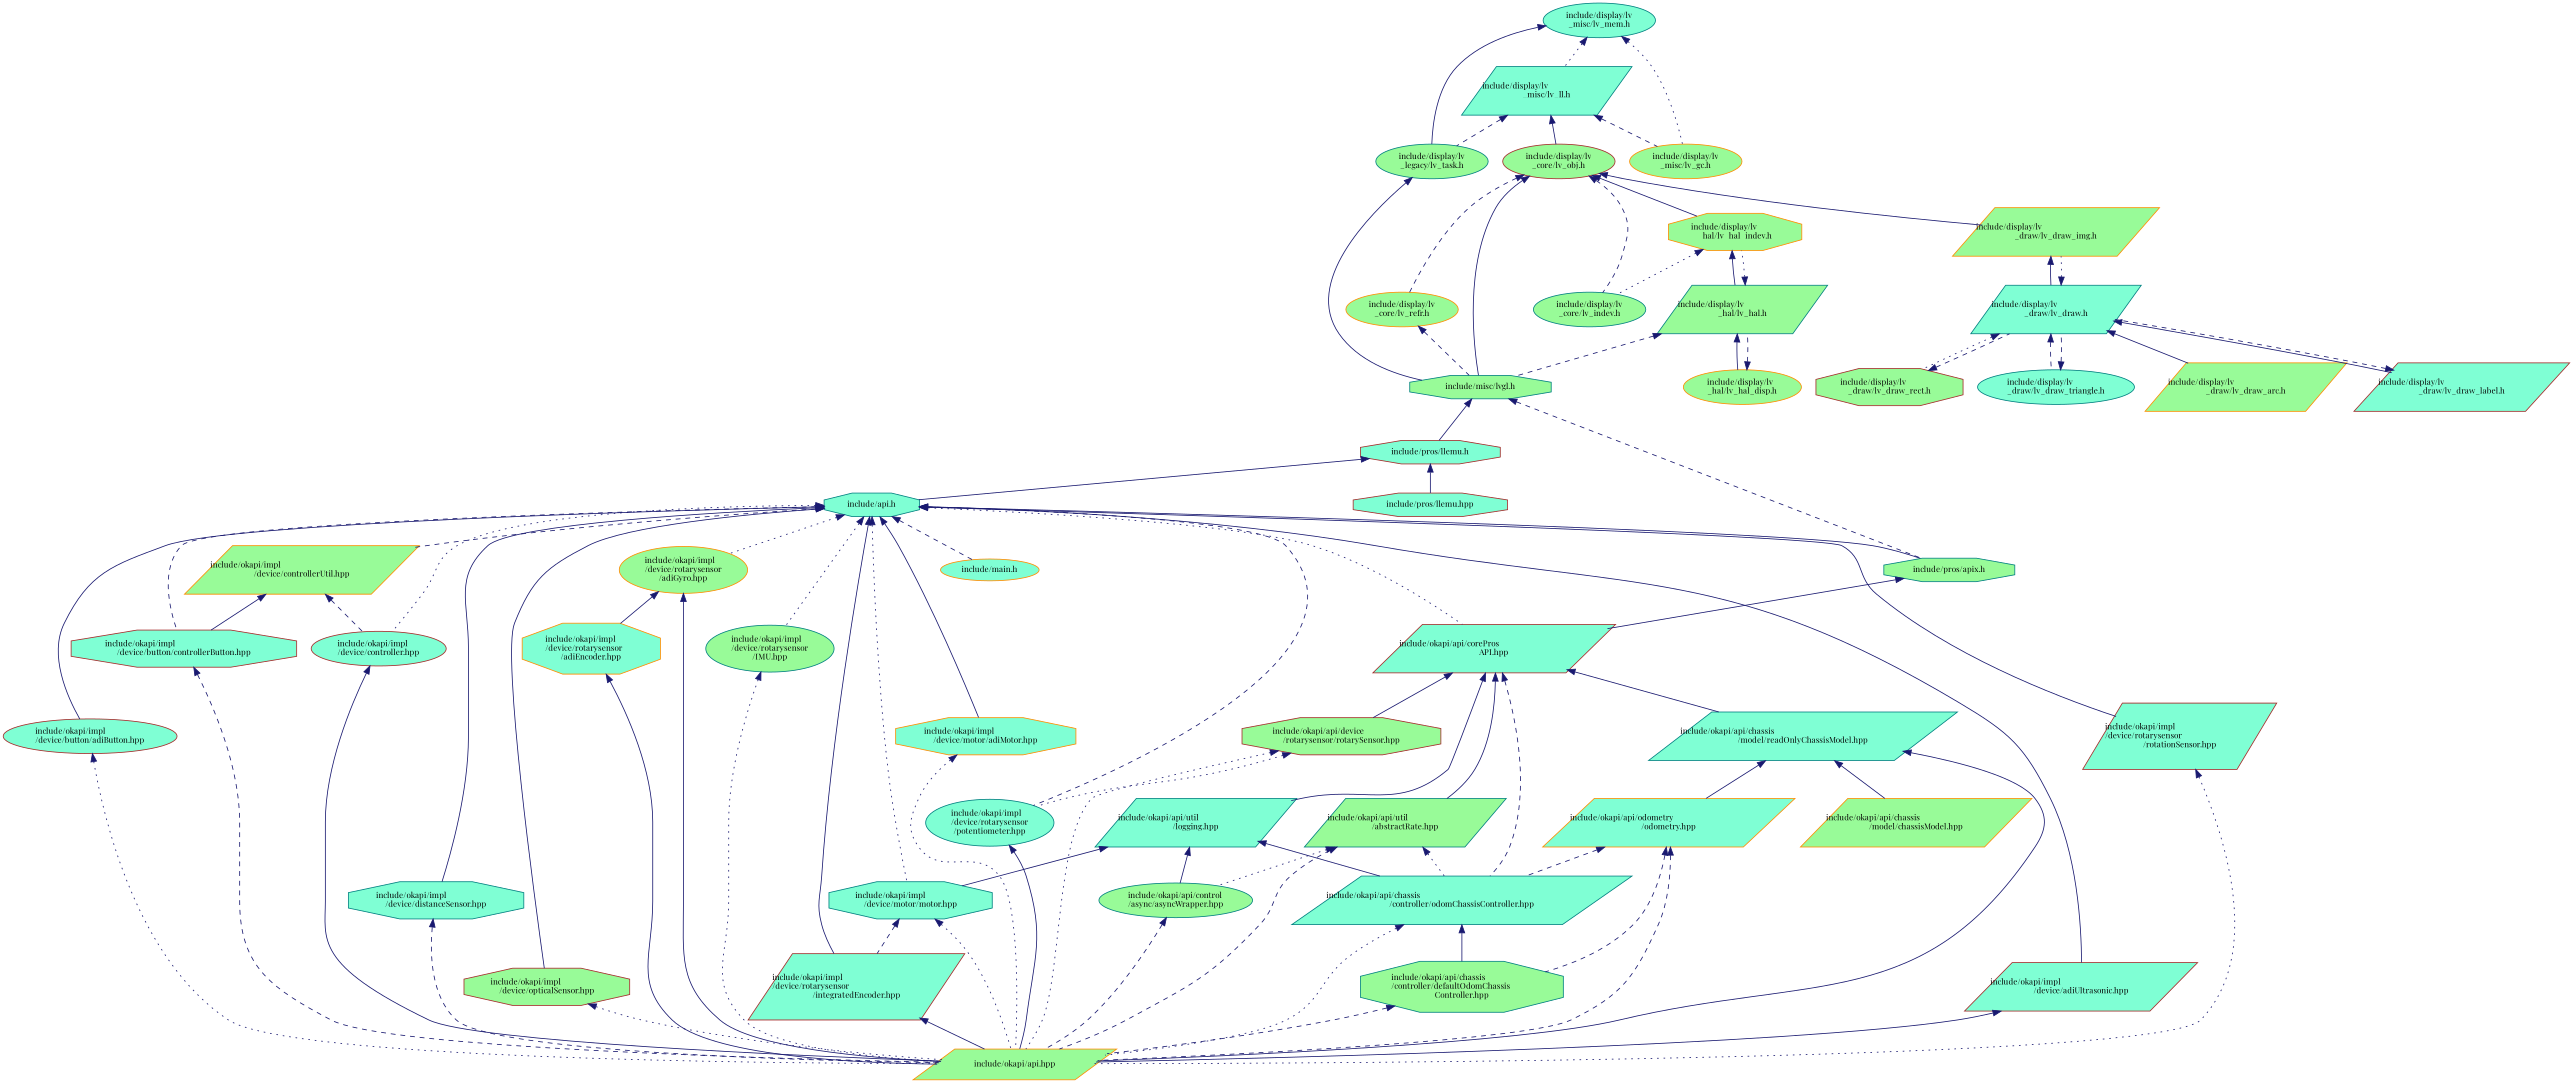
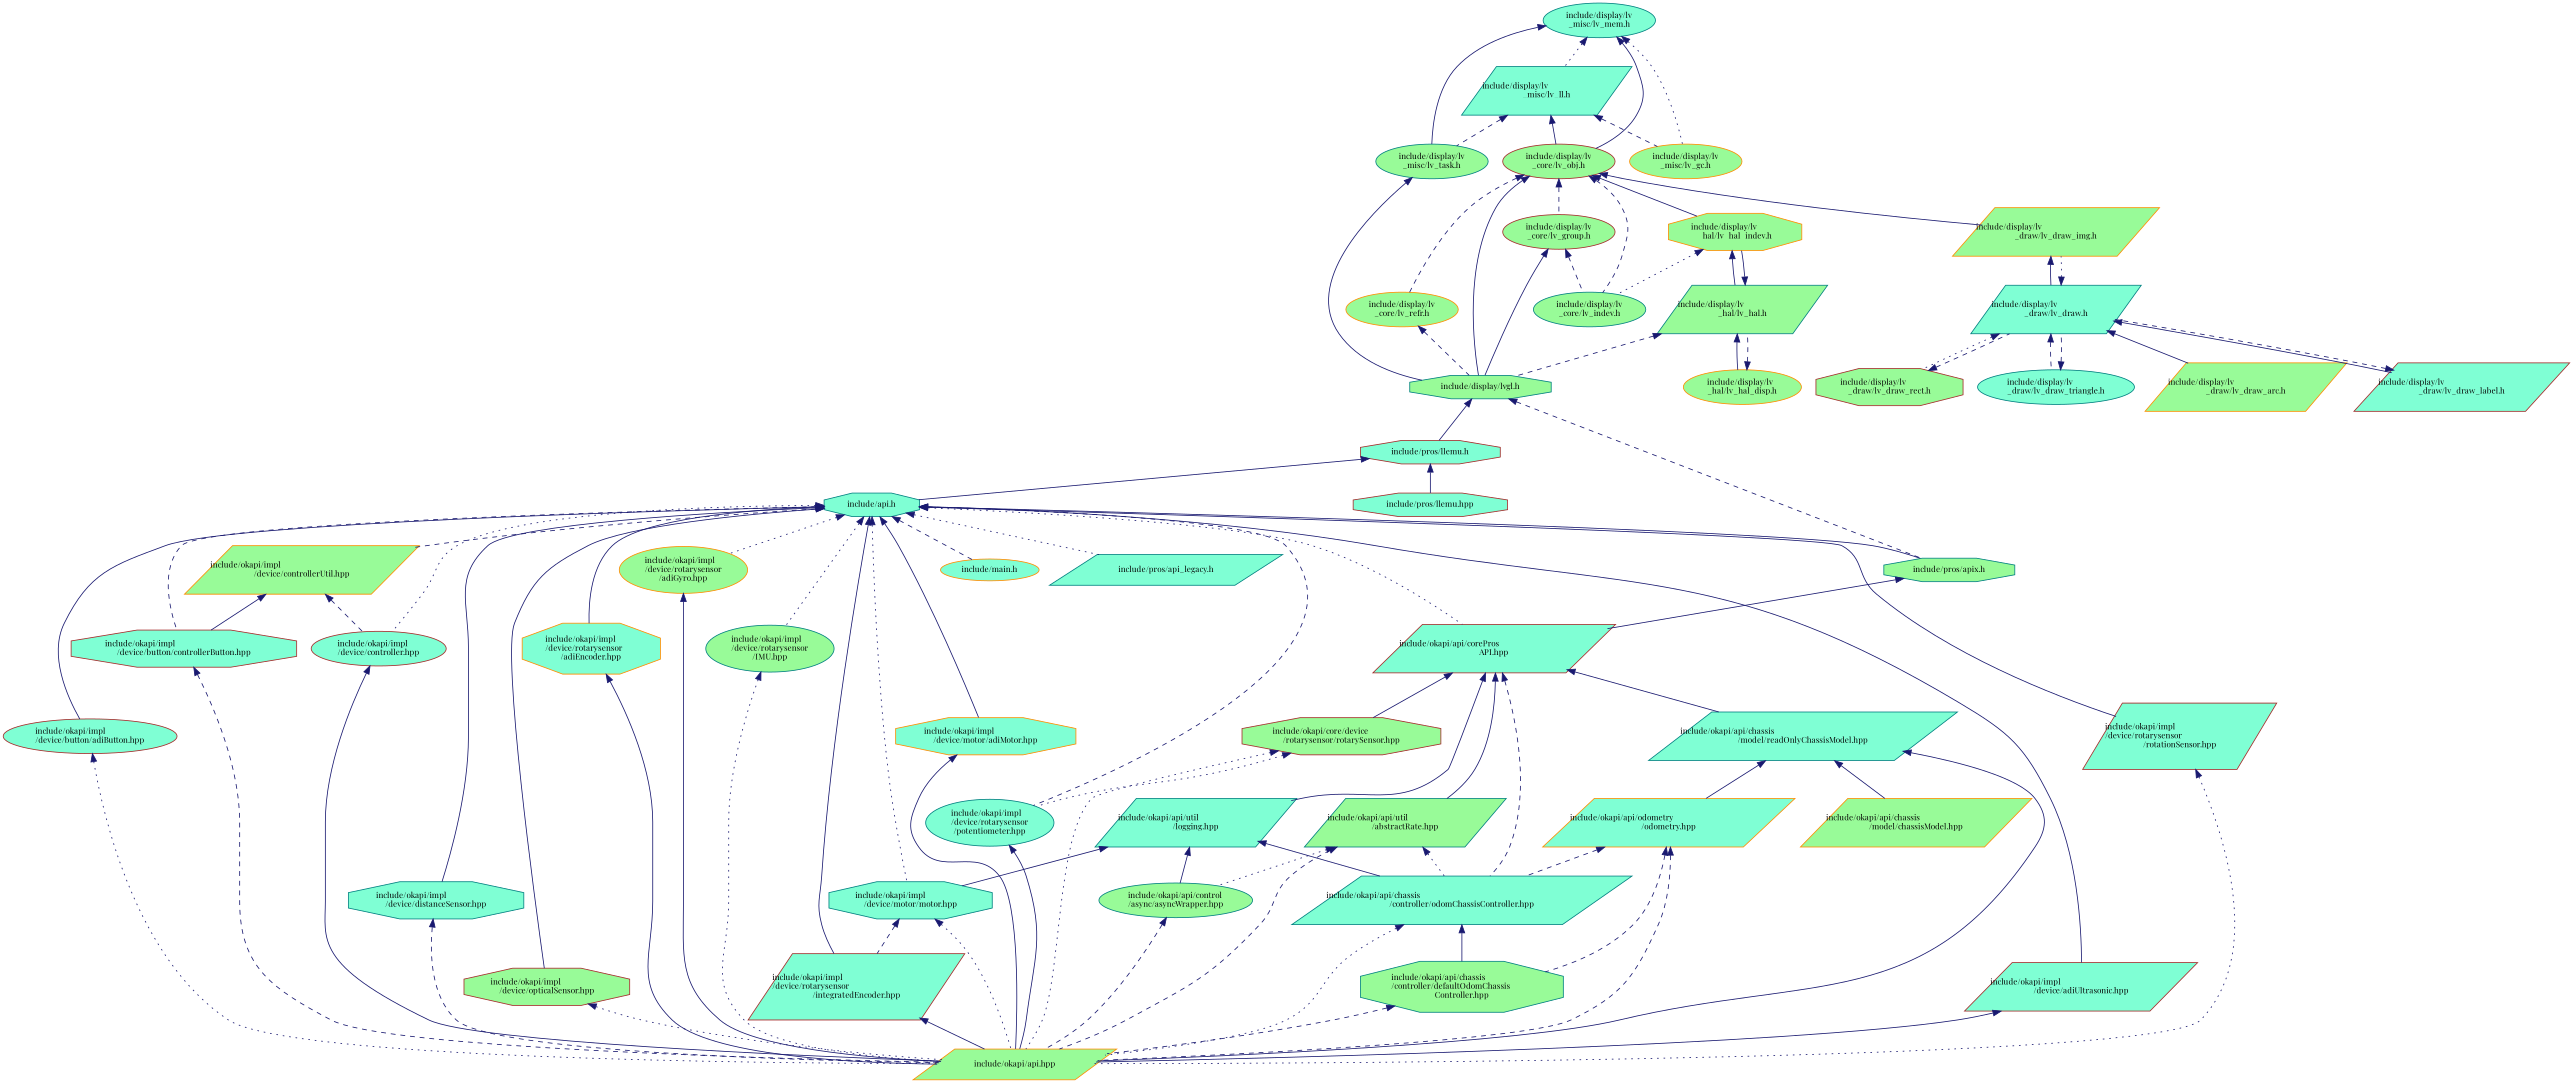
edge "include/display/lv _core/lv_obj.h" -> "include/display/lv _misc/lv_mem.h": added
node "include/display/lv _legacy/lv_task.h": label "include/display/lv _legacy/lv_task.h" -> "include/display/lv _misc/lv_task.h"
node "include/display/lv _core/lv_group.h": added
edge "include/display/lv _hal/lv_hal_indev.h" -> "include/display/lv _hal/lv_hal.h": style dotted -> solid
node "include/misc/lvgl.h": label "include/misc/lvgl.h" -> "include/display/lvgl.h"
node "include/pros/api_legacy.h": added
edge "include/okapi/impl /device/rotarysensor /adiEncoder.hpp" -> "include/okapi/impl /device/rotarysensor /adiGyro.hpp": now "include/okapi/impl /device/rotarysensor /adiEncoder.hpp" -> "include/api.h"
node "include/okapi/api/device /rotarysensor/rotarySensor.hpp": label "include/okapi/api/device /rotarysensor/rotarySensor.hpp" -> "include/okapi/core/device /rotarysensor/rotarySensor.hpp"
edge "include/okapi/api.hpp" -> "include/okapi/impl /device/motor/adiMotor.hpp": style dotted -> solid
